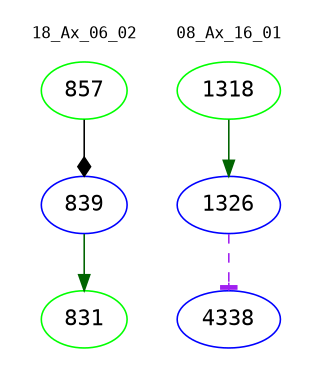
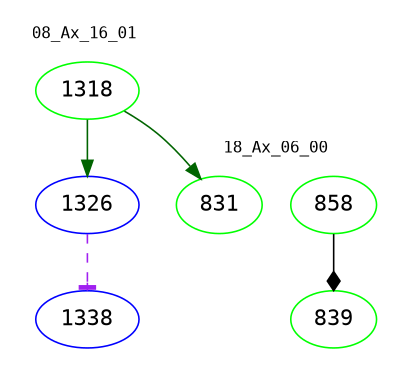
cluster "18_Ax_06_02": label "18_Ax_06_02" -> "18_Ax_06_00"
node "857": label "857" -> "858"
node "839": color blue -> green
edge "839" -> "831": now "1318" -> "831"
node "4338": label "4338" -> "1338"
